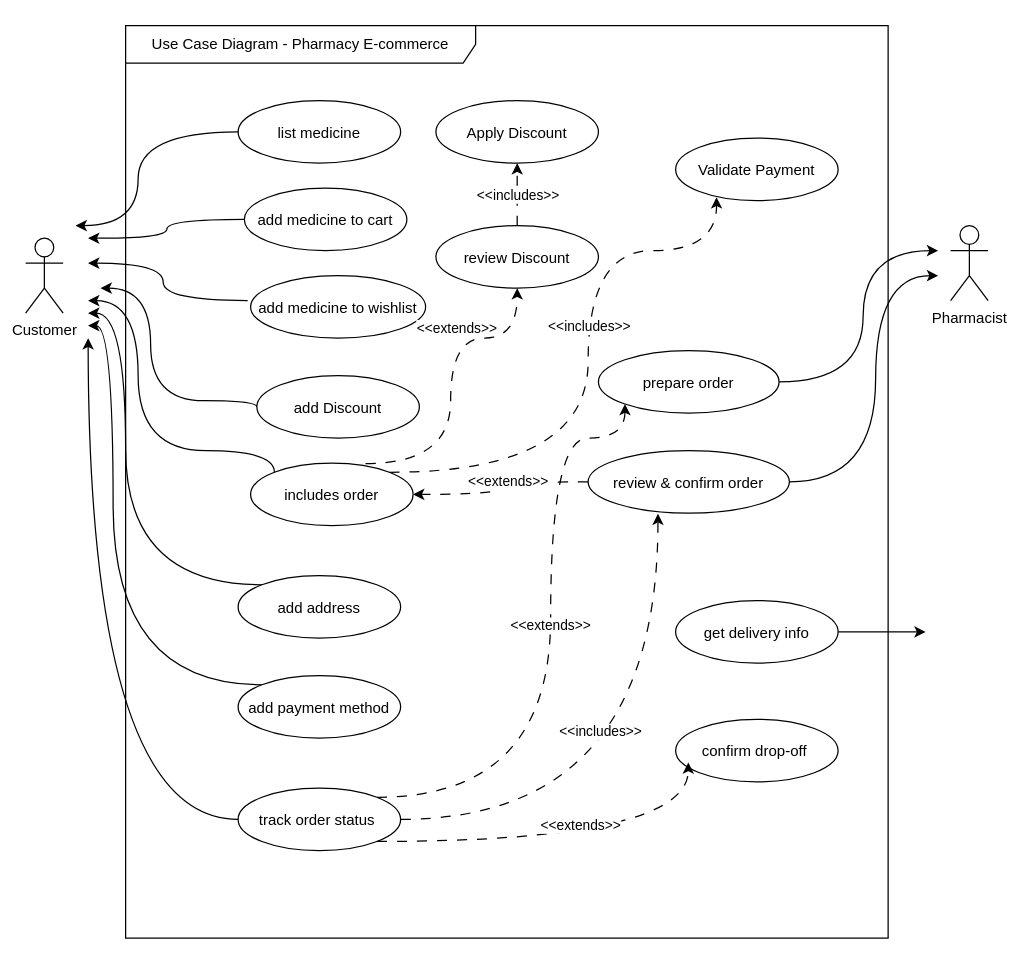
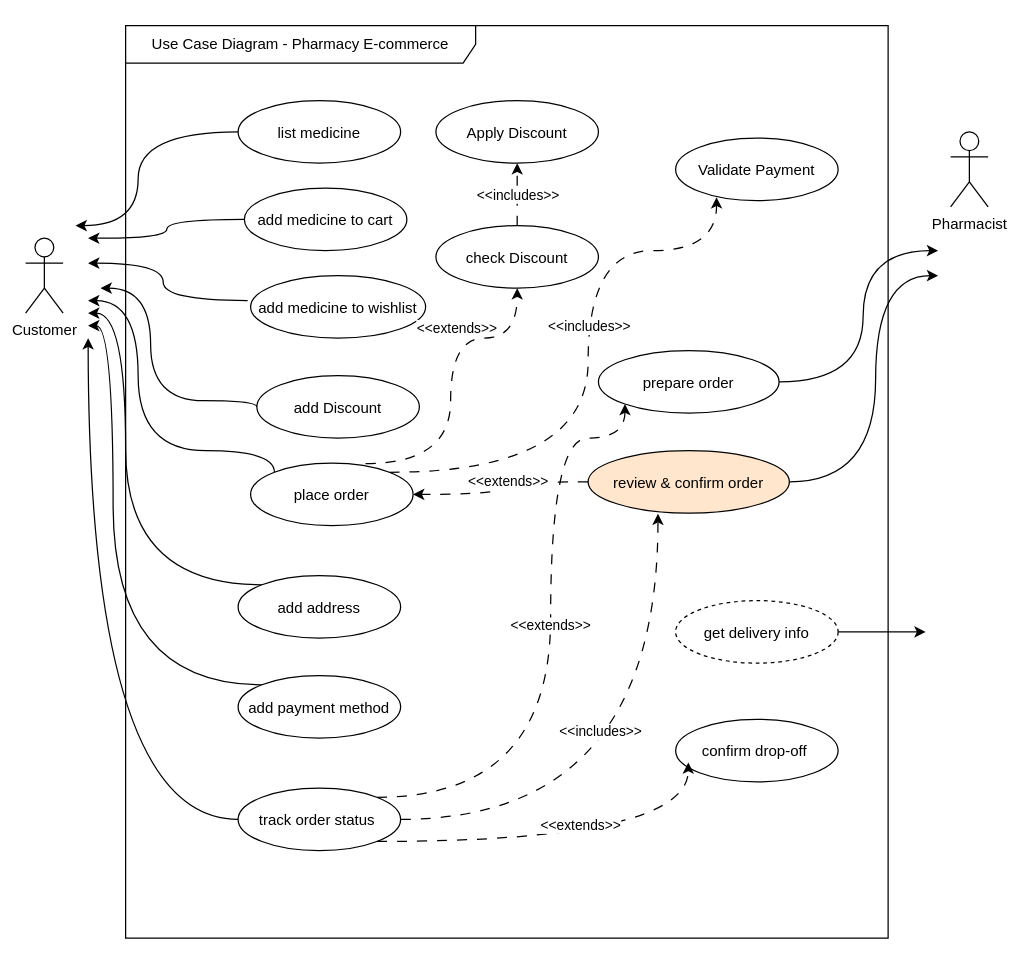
node "review Discount": label "review Discount" -> "check Discount"
node "Pharmacist": moved (969, 263) -> (969, 169)
node "review & confirm order": fillcolor #ffffff -> #ffe6cc
node "includes order": label "includes order" -> "place order"
node "get delivery info": style solid -> dashed
